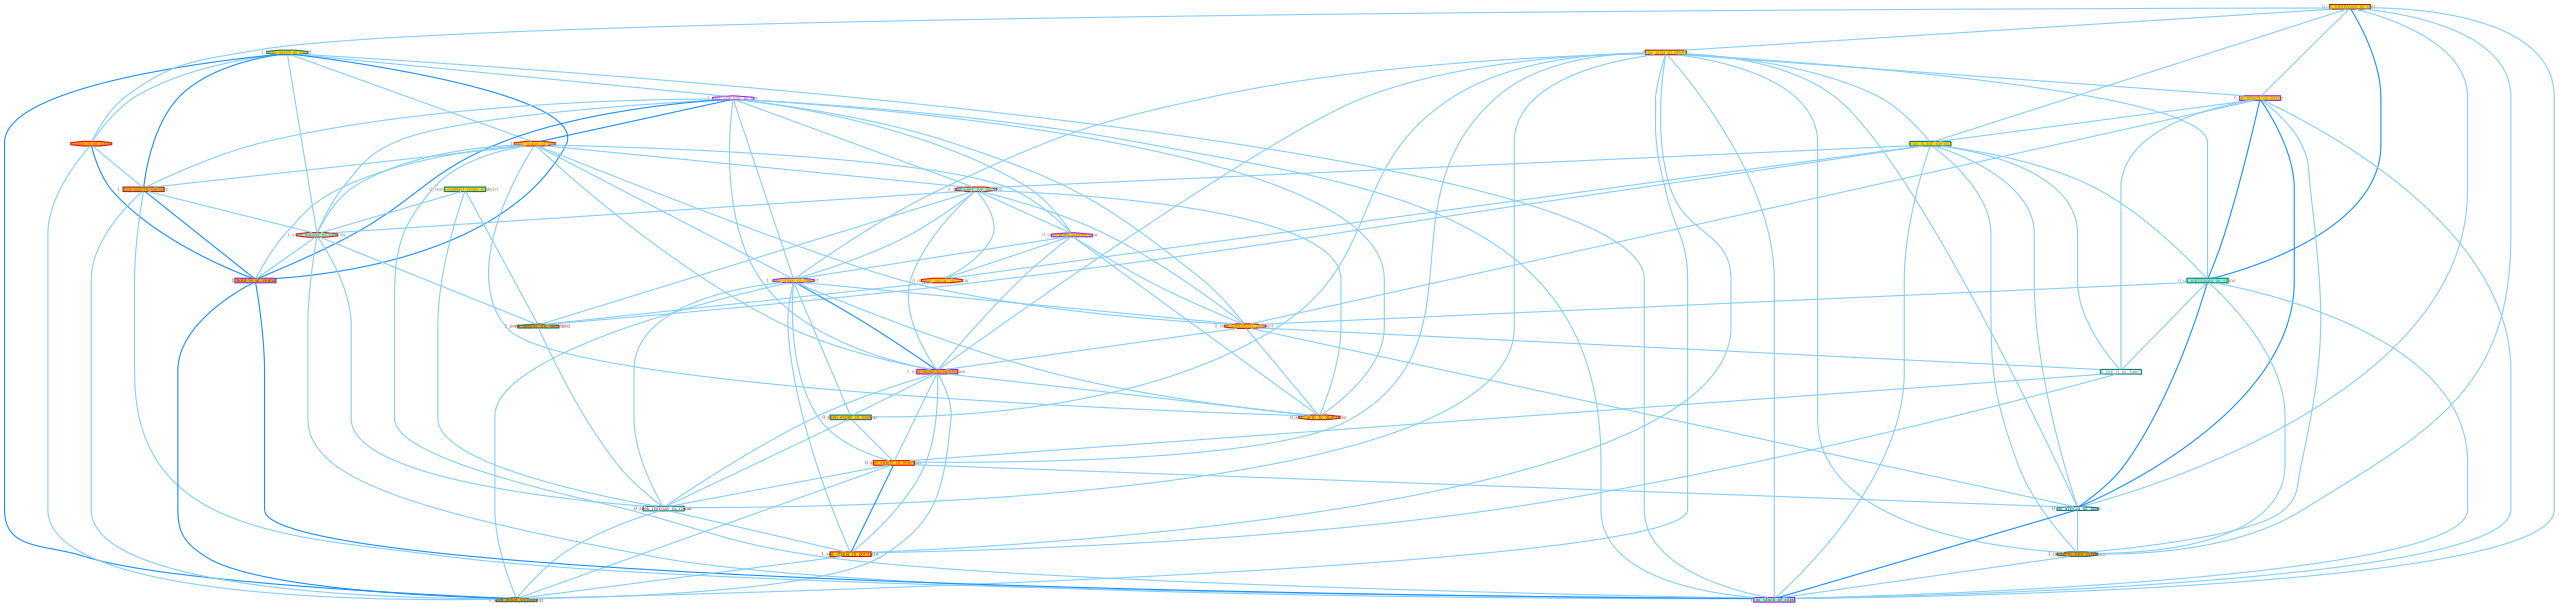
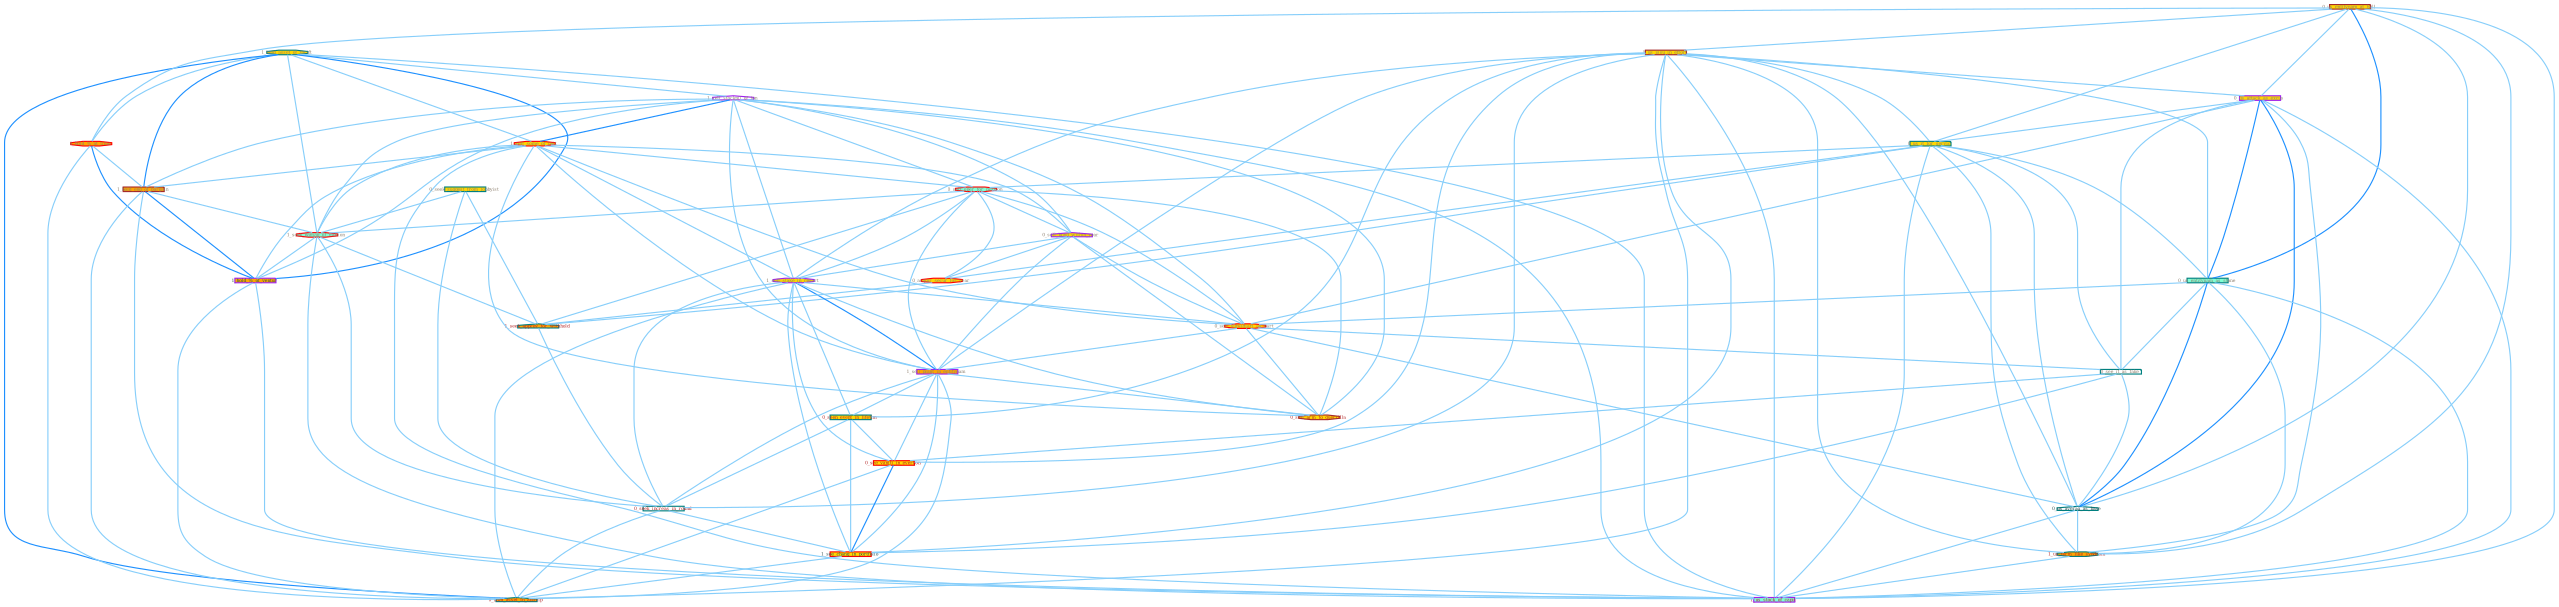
edge "1_sell_stockpil_of_ton" -- "1_hold_%_of_ventur": color #1e90ff -> #87cefa
edge "0_see_vaniti_in_everyon" -- "0_seek_increas_in_round": removed
edge "0_see_vaniti_in_everyon" -- "0_us_averag_as_base": now "0_see_it_as_fake" -- "0_us_averag_as_base"
edge "0_seen_event_in_lifetim" -- "1_see_chang_in_portfolio": added
edge "1_hold_%_of_ventur" -- "0_hold_asset_in_anticip": color #1e90ff -> #87cefa
edge "0_us_averag_as_base" -- "1_us_stock_of_capit": color #1e90ff -> #87cefa
edge "1_hold_%_of_ventur" -- "1_us_stock_of_capit": color #1e90ff -> #87cefa
